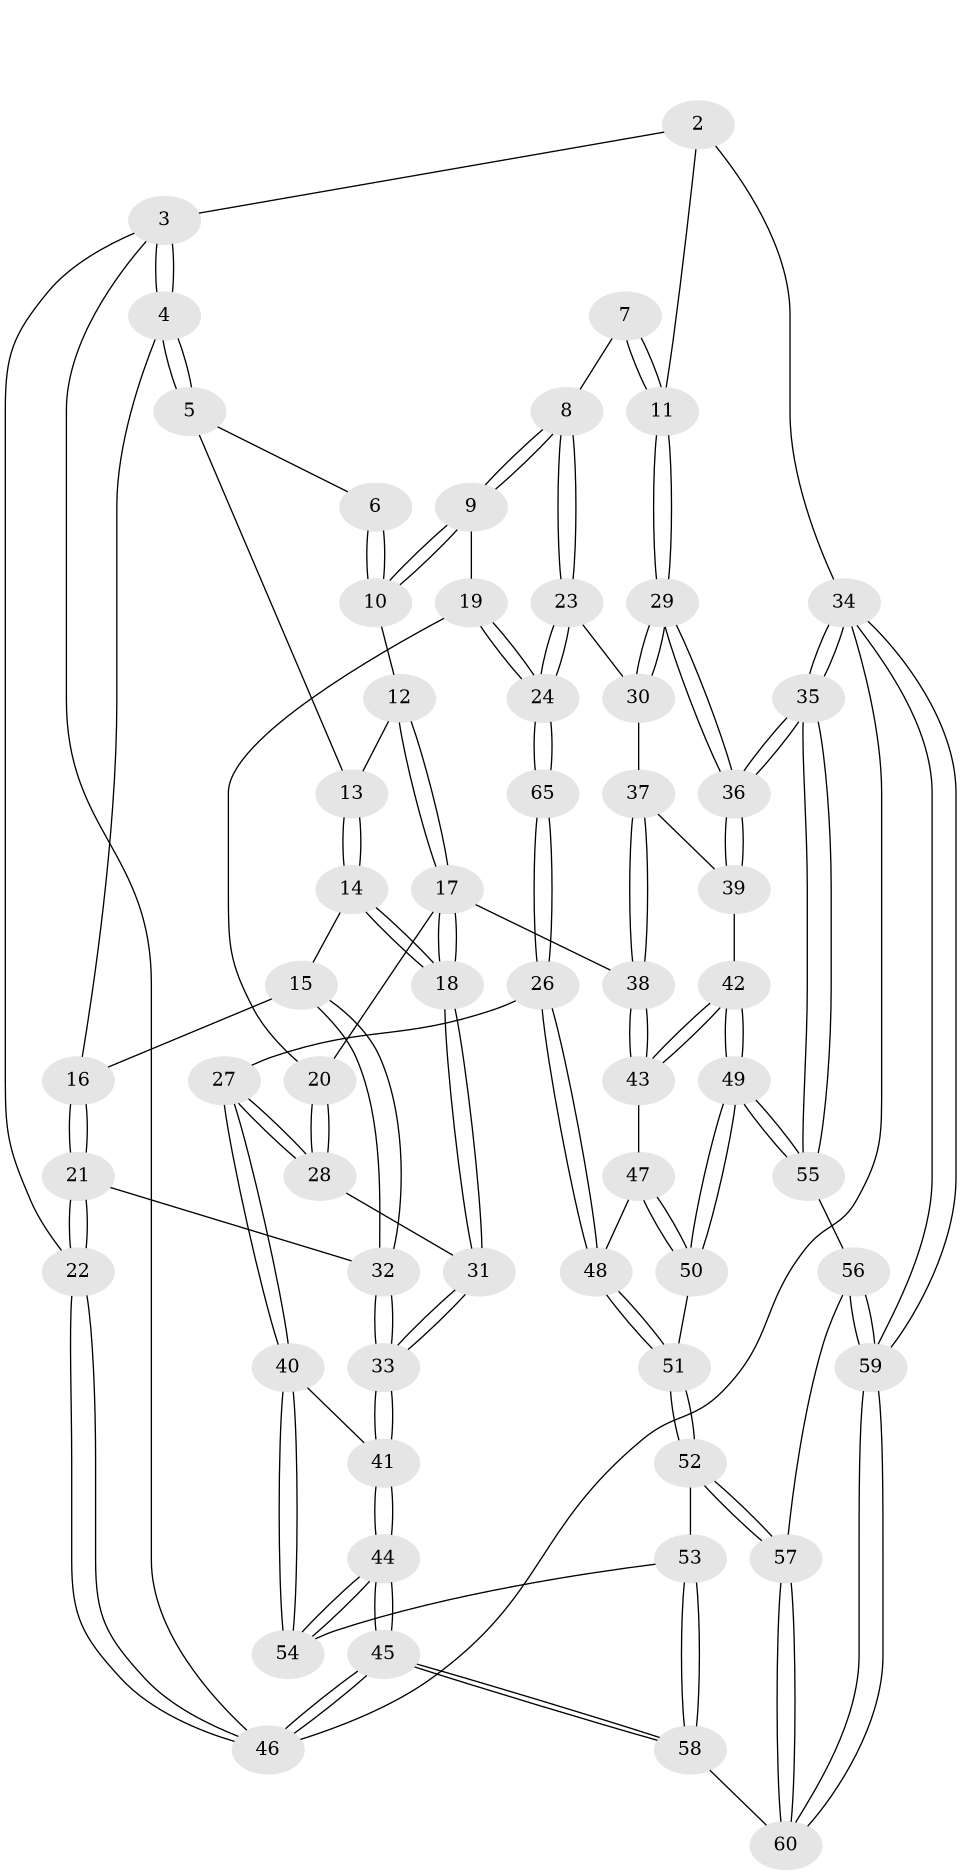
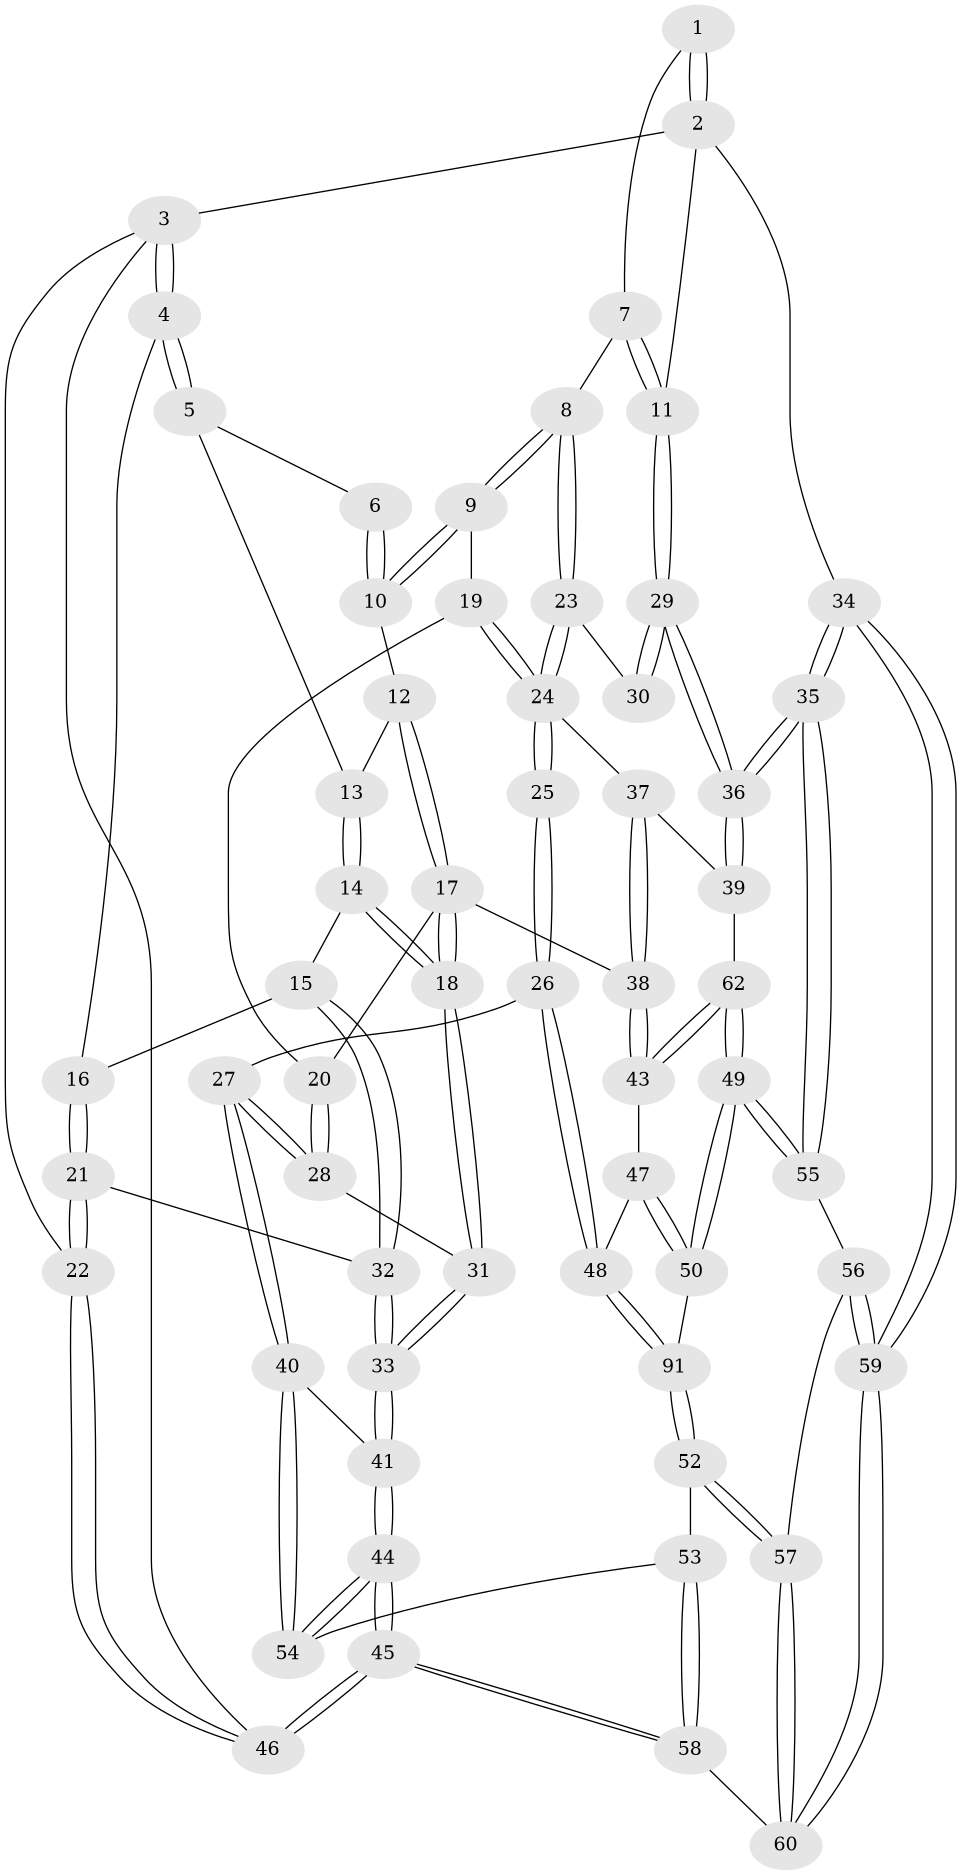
node "1": added
edge "30" -- "37": now "24" -- "37"
node "65": label "65" -> "25"
node "42": label "42" -> "62"
edge "34" -- "46": removed
node "51": label "51" -> "91"
